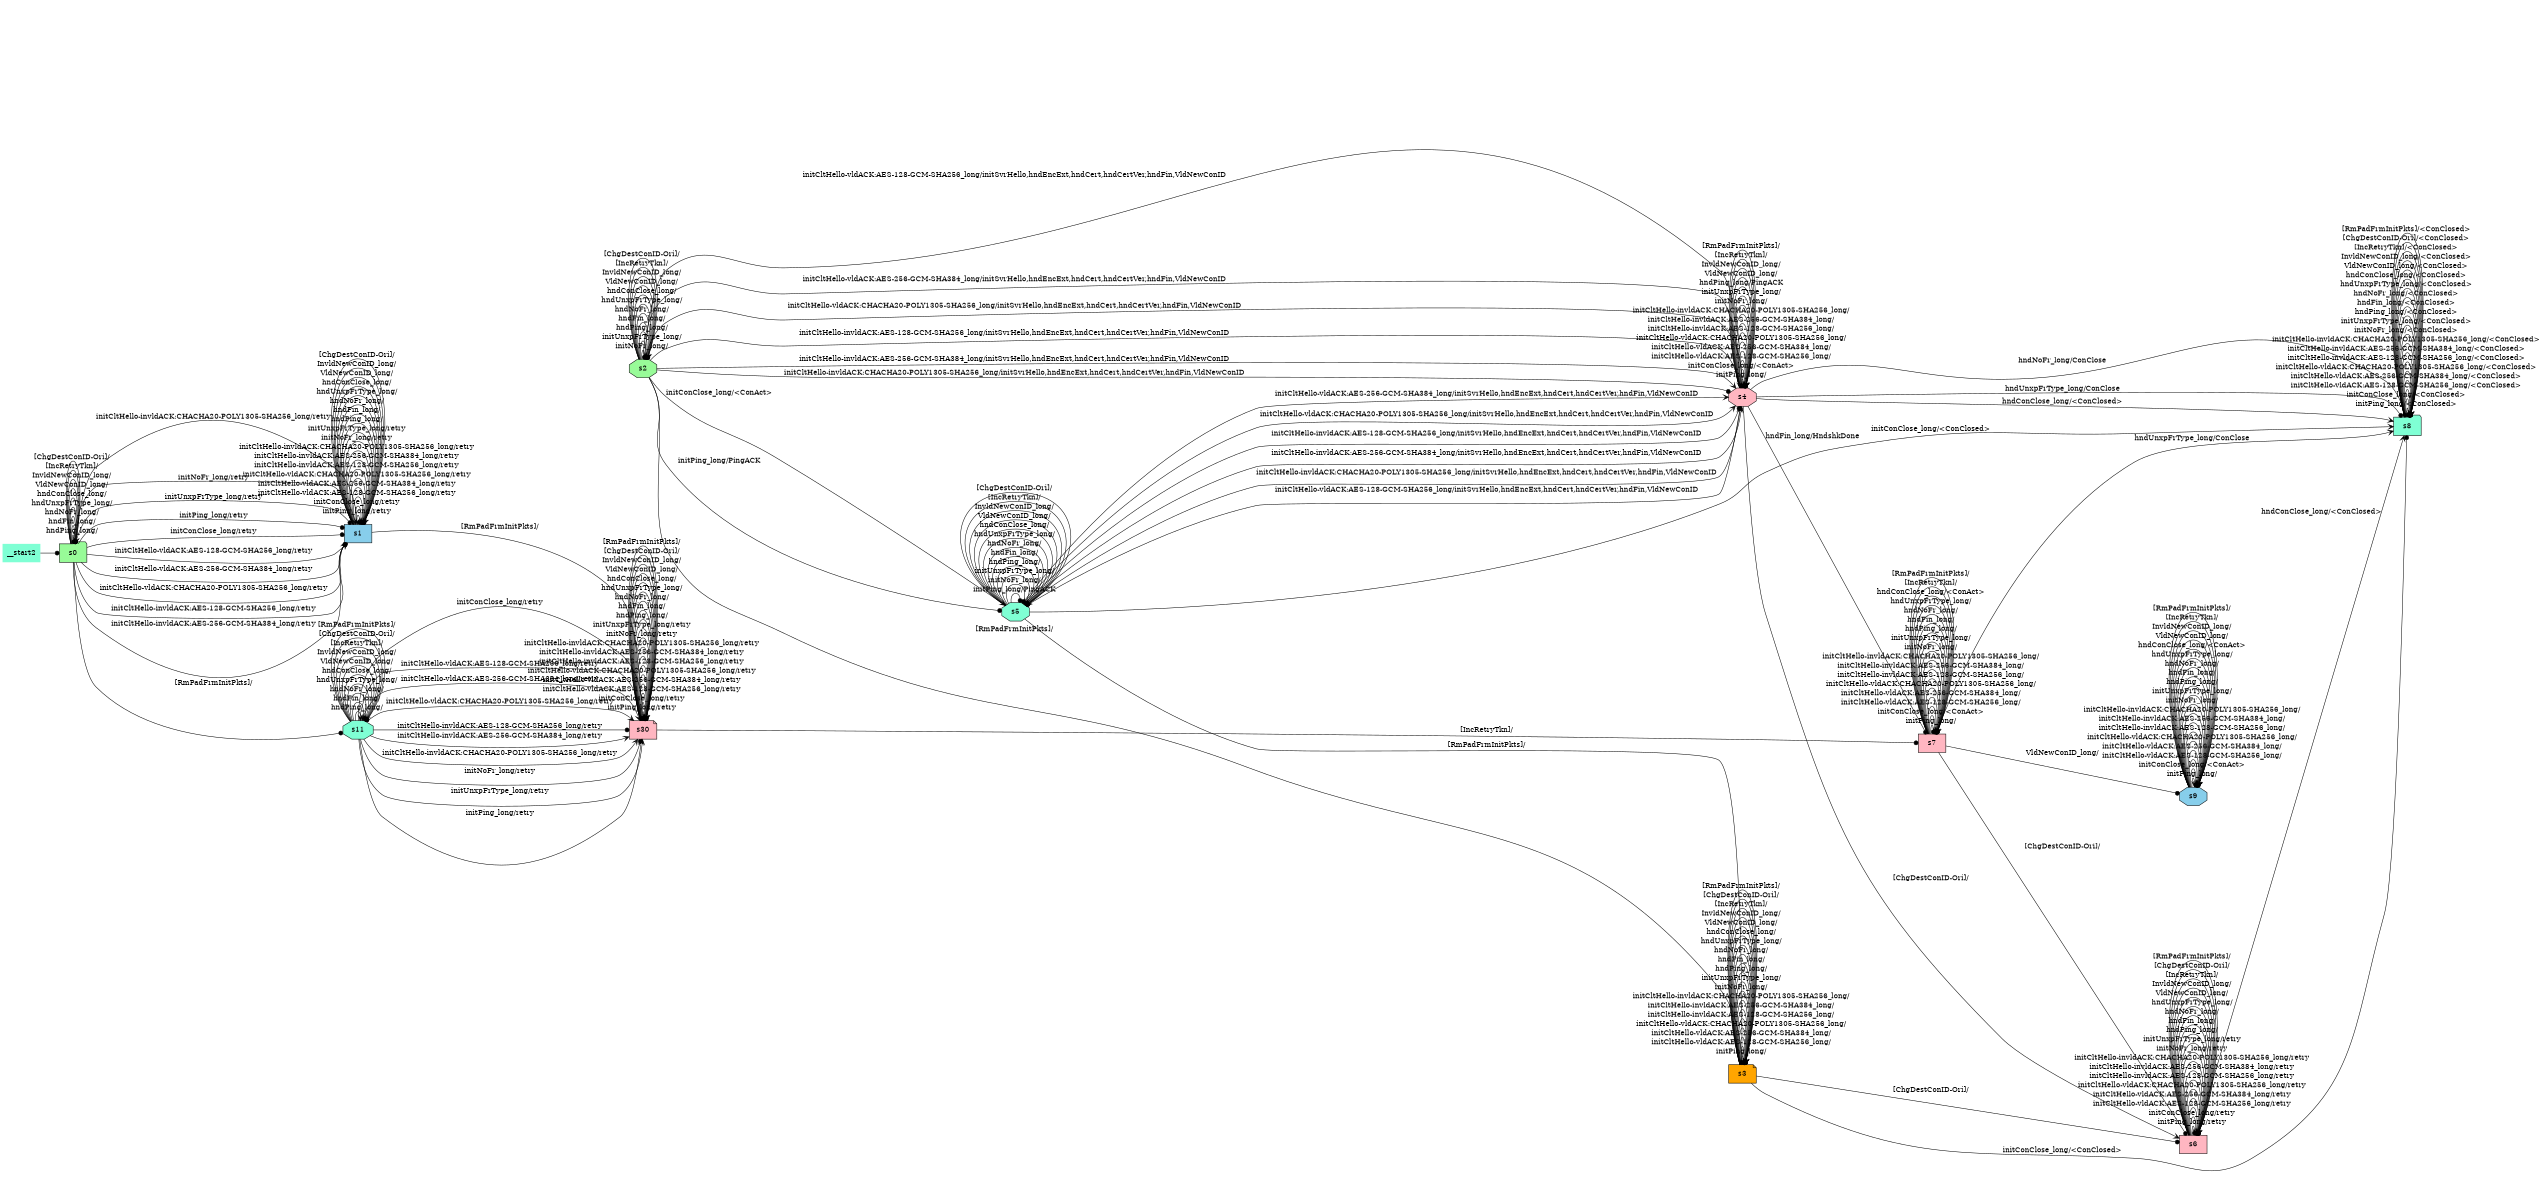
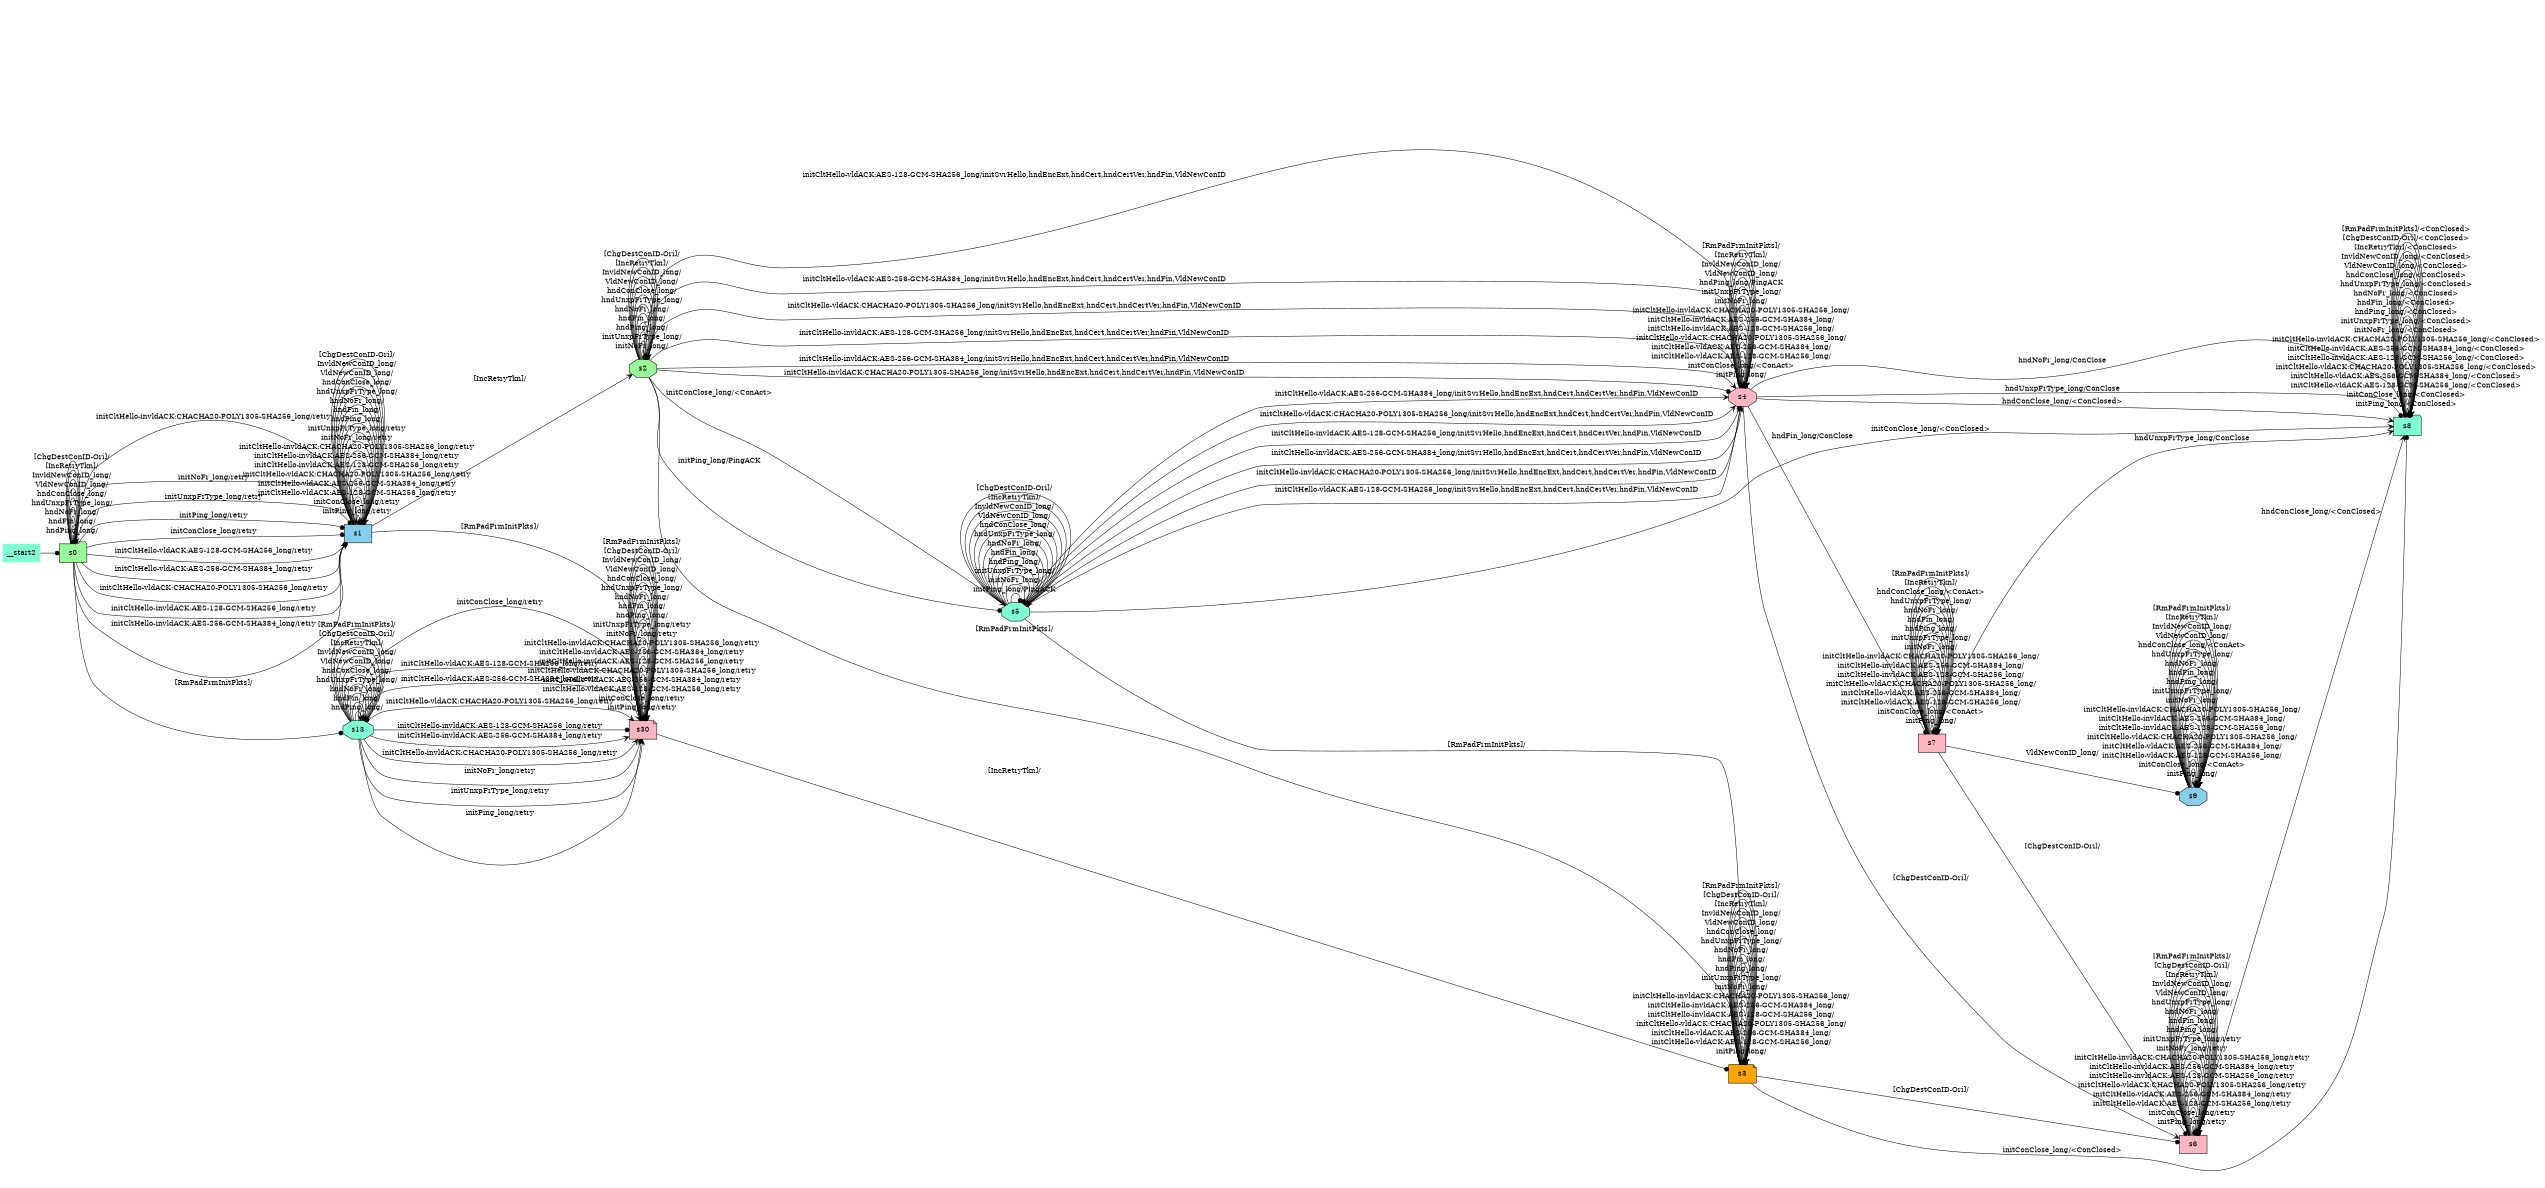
edge "s4" -> "s7": label "hndFin_long/HndshkDone " -> "hndFin_long/ConClose "
edge "s1" -> "s2": added, label "[IncRetryTkn]/"
node "s11": label "s11" -> "s13"
edge "s30" -> "s7": now "s30" -> "s3"
